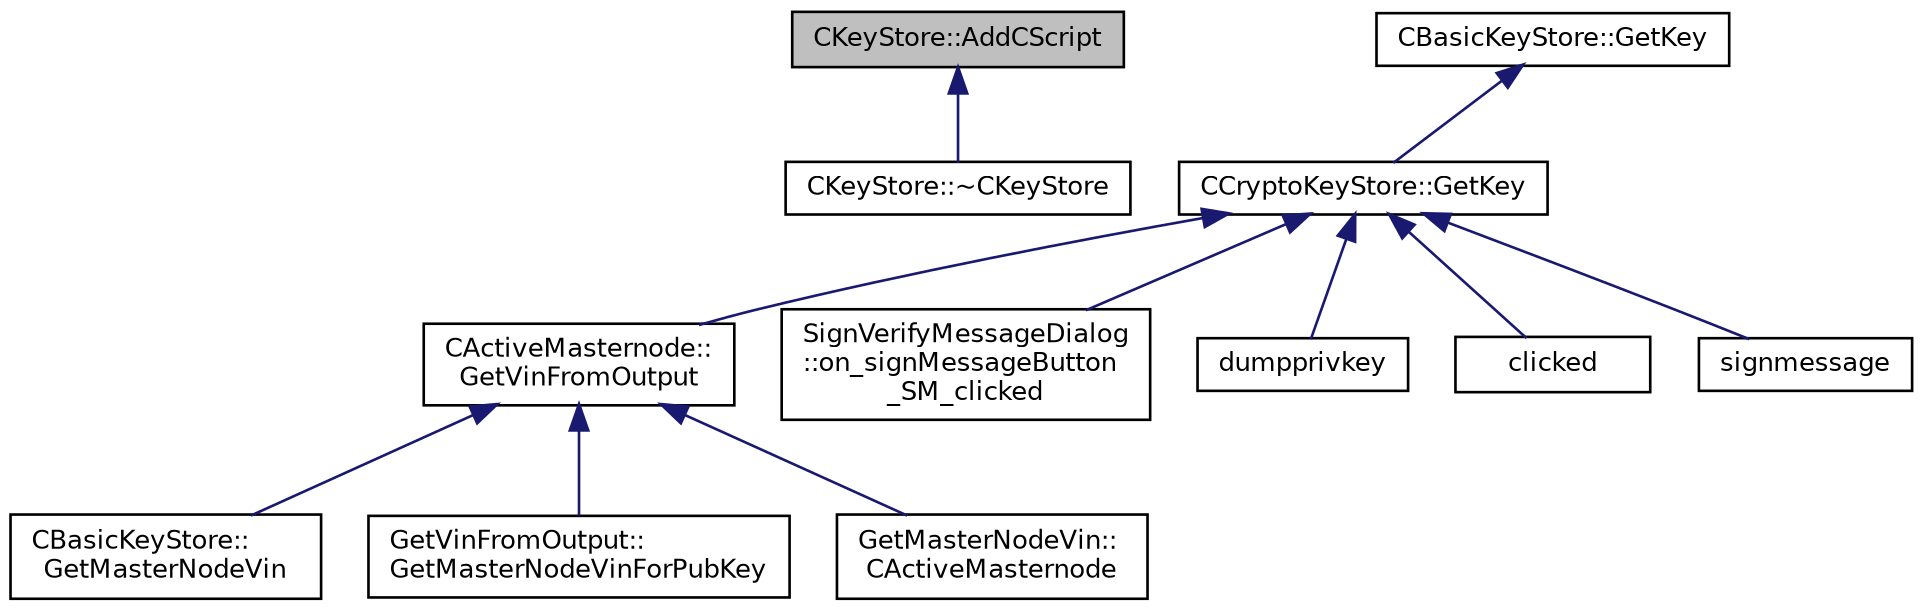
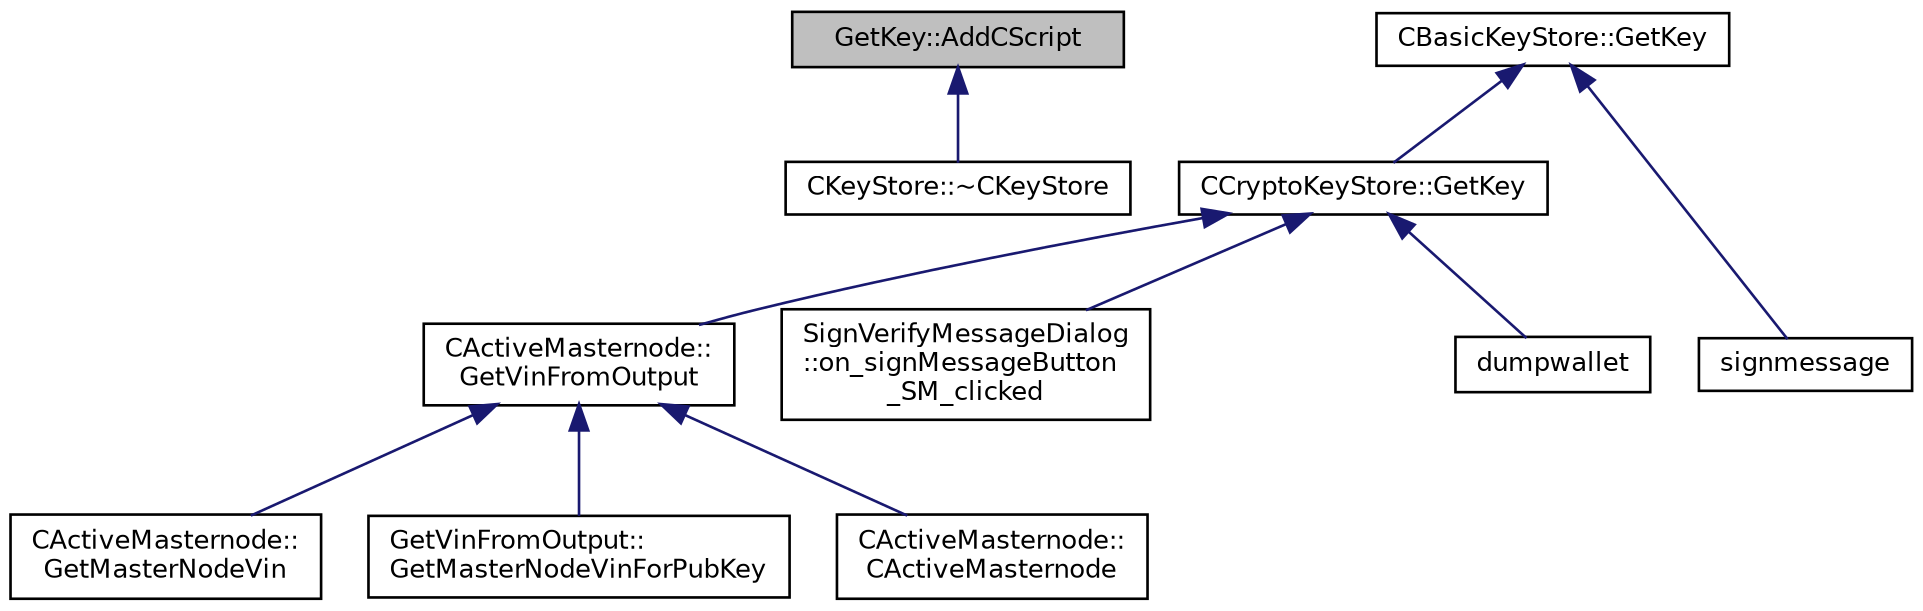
node "CKeyStore::AddCScript": label "CKeyStore::AddCScript" -> "GetKey::AddCScript"
edge "signmessage" -> "CCryptoKeyStore::GetKey": now "signmessage" -> "CBasicKeyStore::GetKey"
node "dumpprivkey": removed
node "clicked": label "clicked" -> "dumpwallet"
node "CBasicKeyStore:: GetMasterNodeVin": label "CBasicKeyStore:: GetMasterNodeVin" -> "CActiveMasternode:: GetMasterNodeVin"
node "GetMasterNodeVin:: CActiveMasternode": label "GetMasterNodeVin:: CActiveMasternode" -> "CActiveMasternode:: CActiveMasternode"
